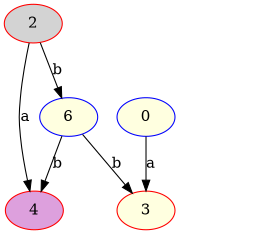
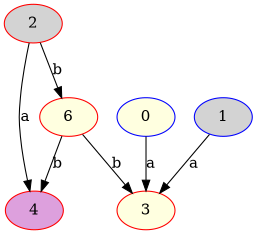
node "6": color blue -> red
node "1": added
